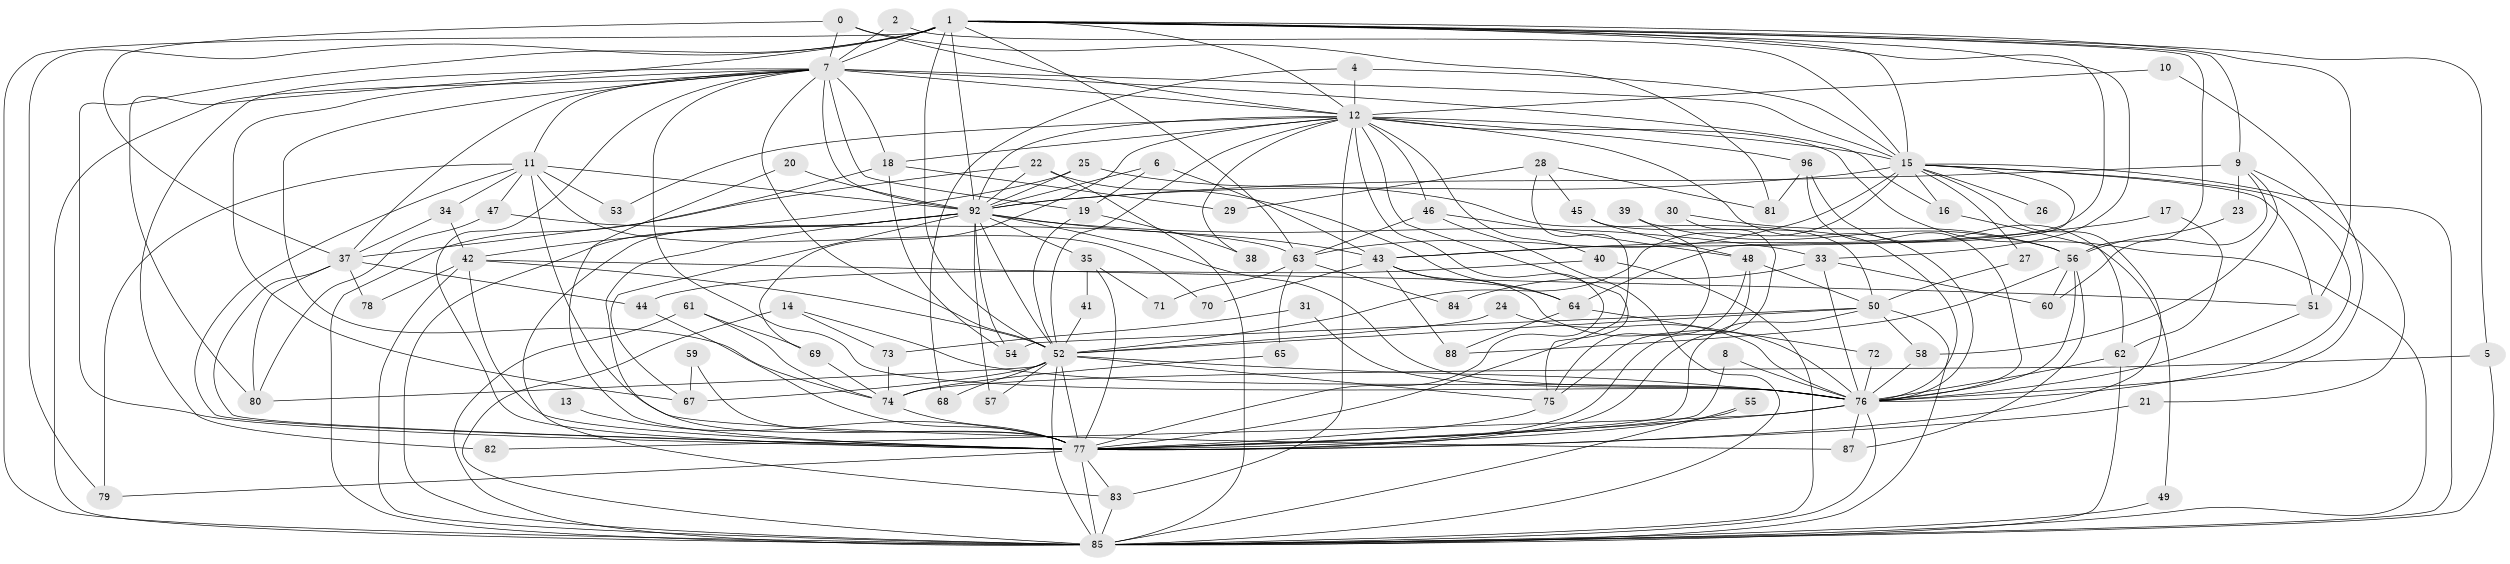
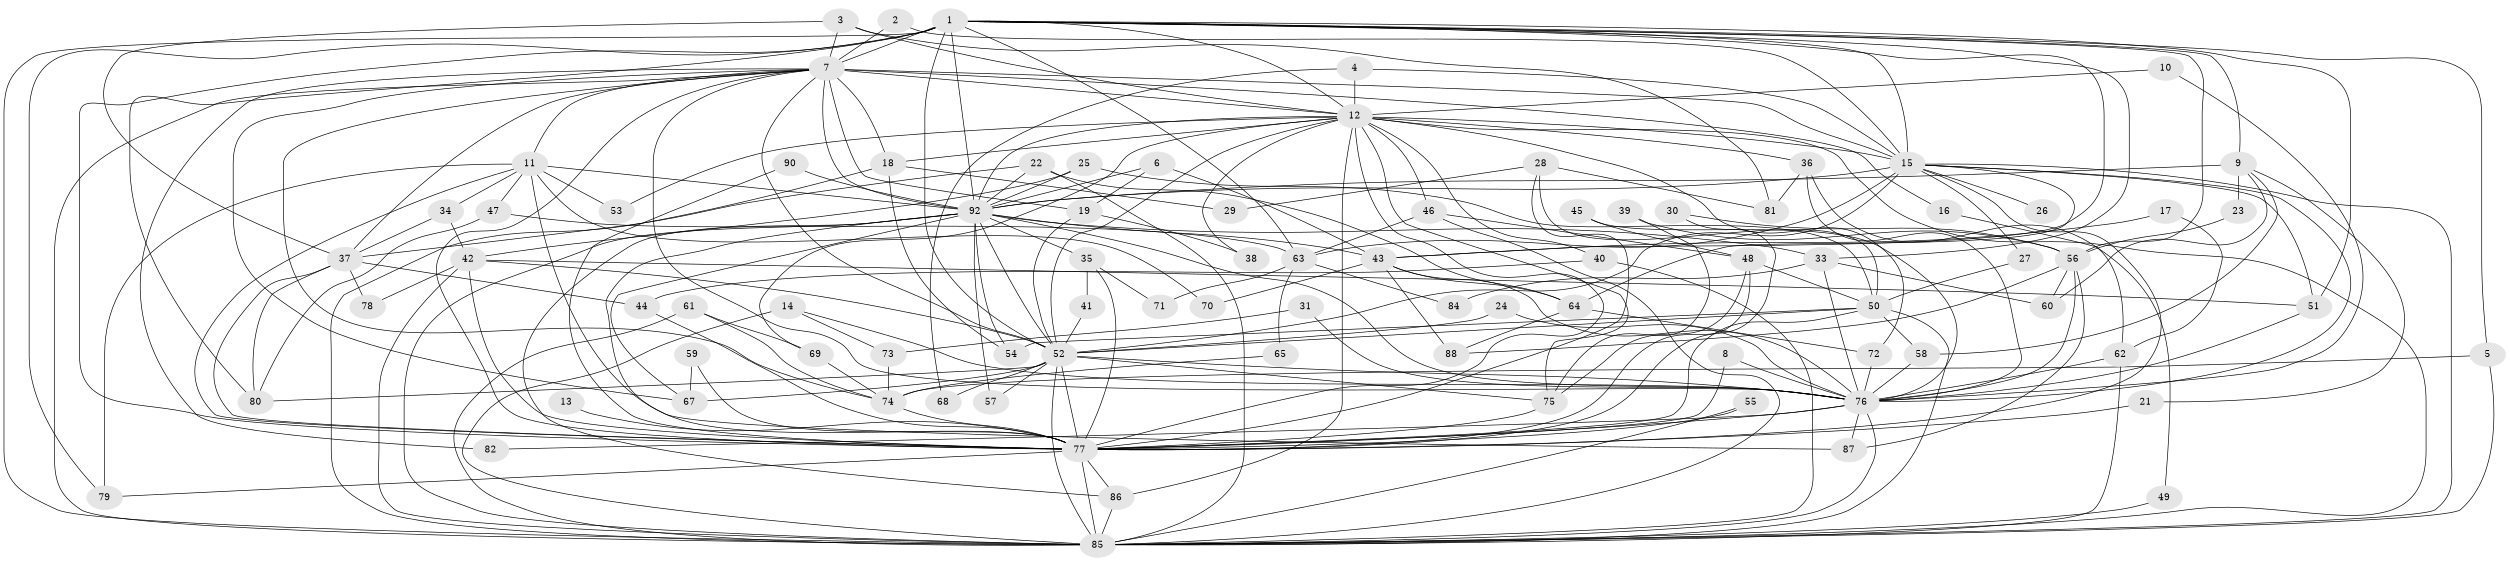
node "0": label "0" -> "3"
node "20": label "20" -> "90"
node "96": label "96" -> "36"
edge "28" -- "45": now "28" -- "50"
edge "15" -- "16": removed
edge "12" -- "76": now "12" -- "72"
node "83": label "83" -> "86"
